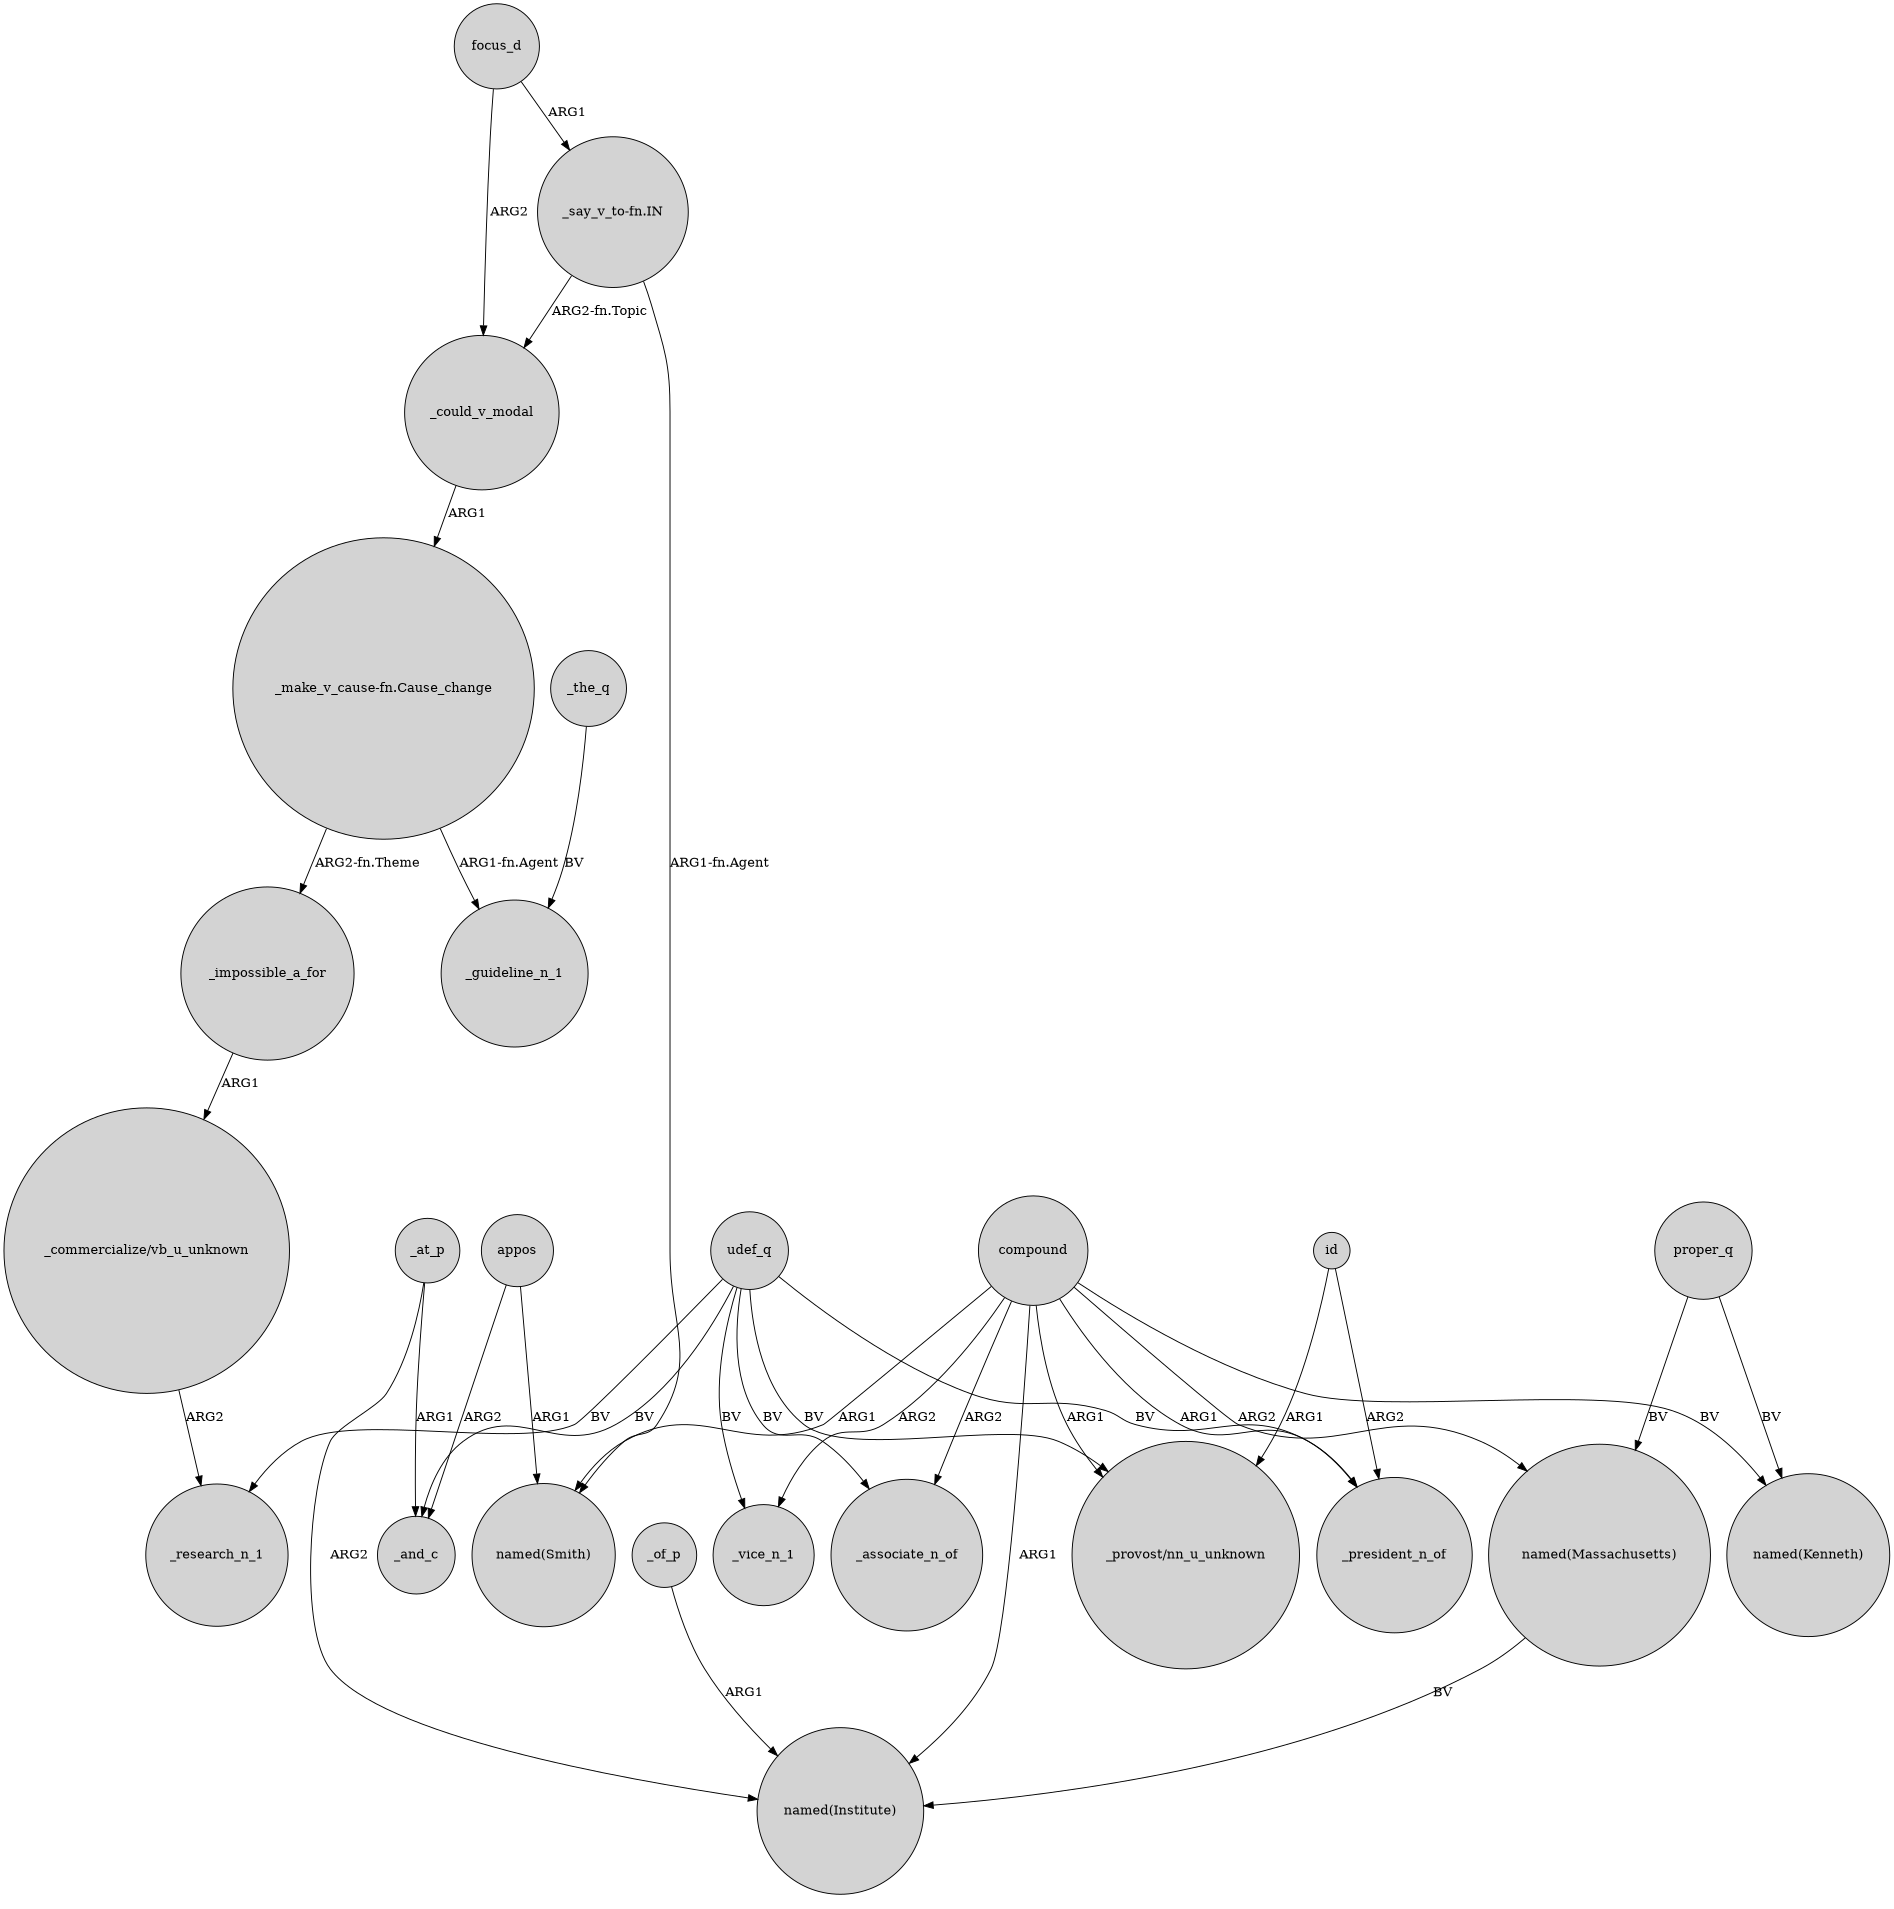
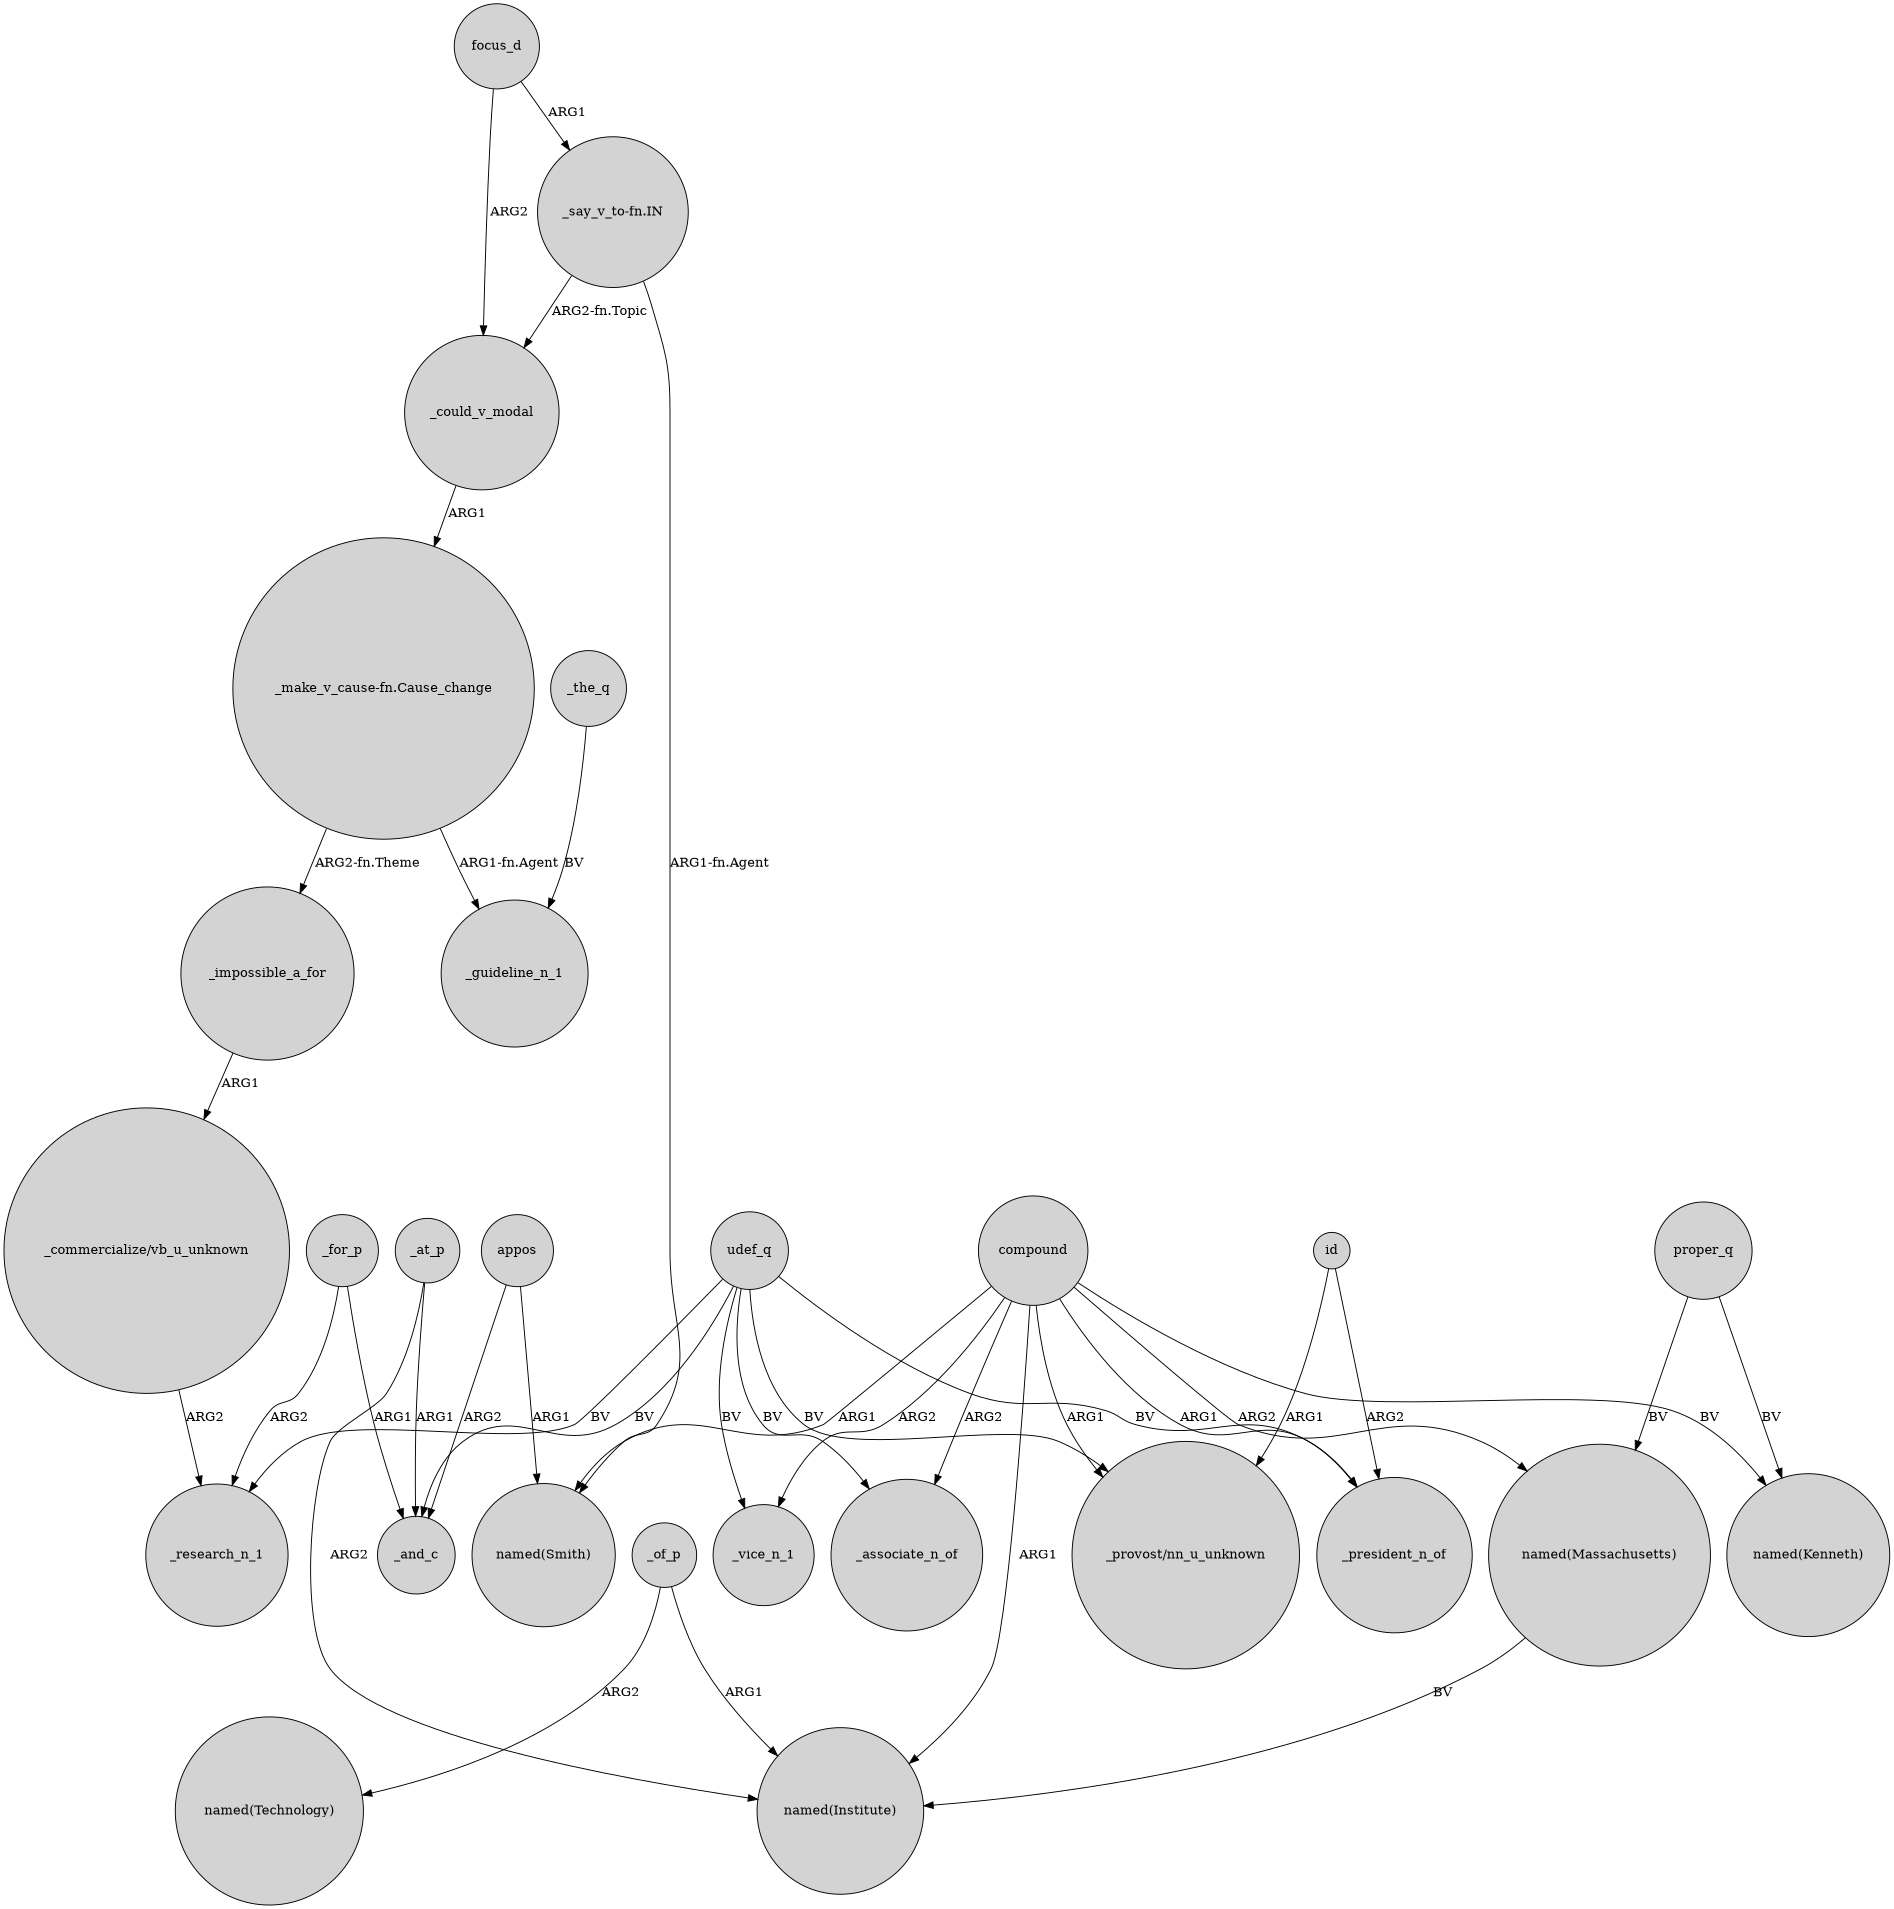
node "_for_p": added
node "named(Technology)": added
